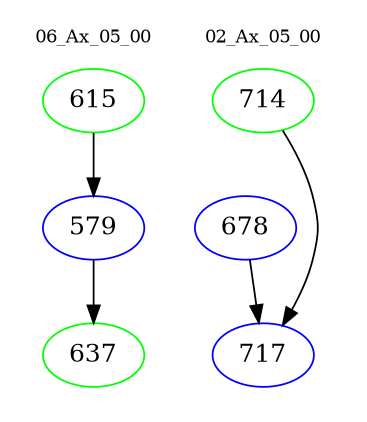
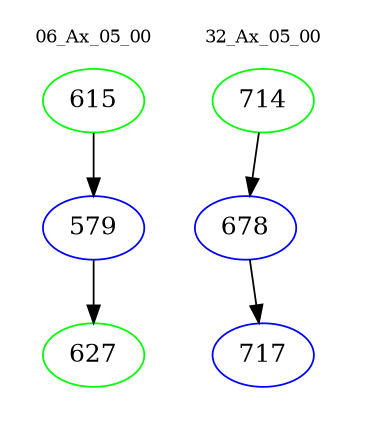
cluster "02_Ax_05_00": label "02_Ax_05_00" -> "32_Ax_05_00"
edge "714" -> "717": now "714" -> "678"
node "637": label "637" -> "627"
